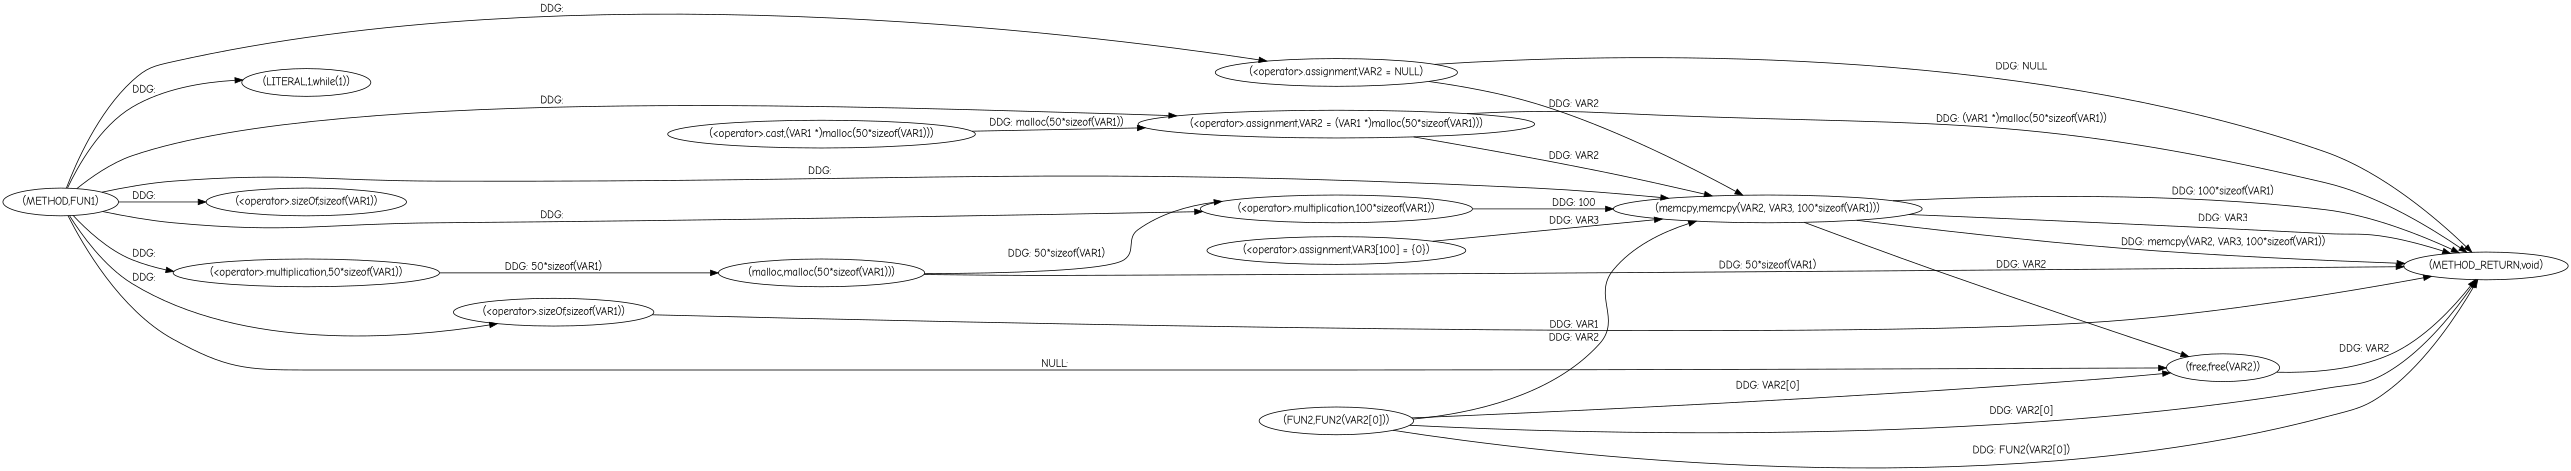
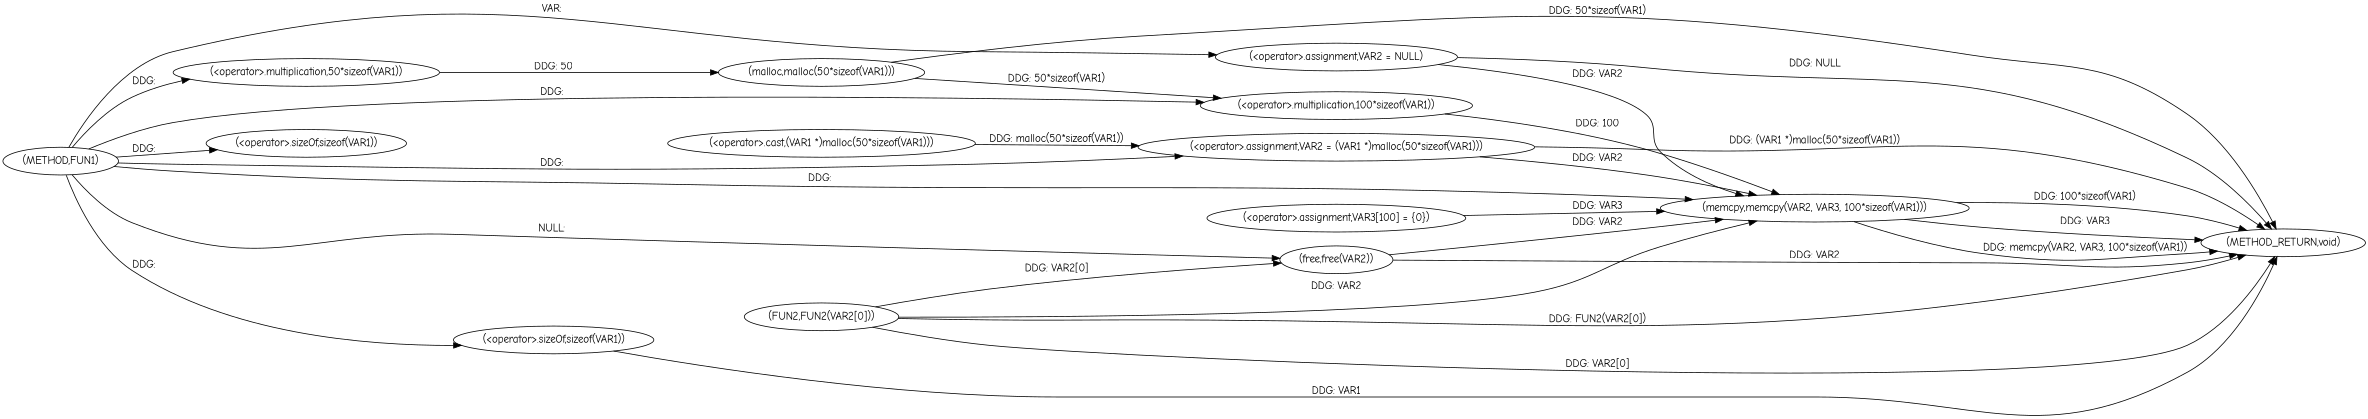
edge "(METHOD,FUN1)" -> "(<operator>.assignment,VAR2 = NULL)": label "DDG: " -> "VAR: "
node "(LITERAL,1,while(1))": removed
edge "(<operator>.multiplication,50*sizeof(VAR1))" -> "(malloc,malloc(50*sizeof(VAR1)))": label "DDG: 50*sizeof(VAR1)" -> "DDG: 50"
edge "(memcpy,memcpy(VAR2, VAR3, 100*sizeof(VAR1)))" -> "(free,free(VAR2))": reversed
